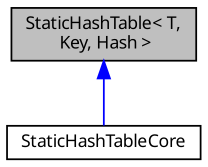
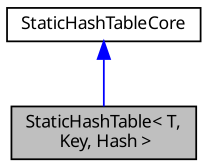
edge "StaticHashTableCore" -> "StaticHashTable< T, Key, Hash >": reversed
